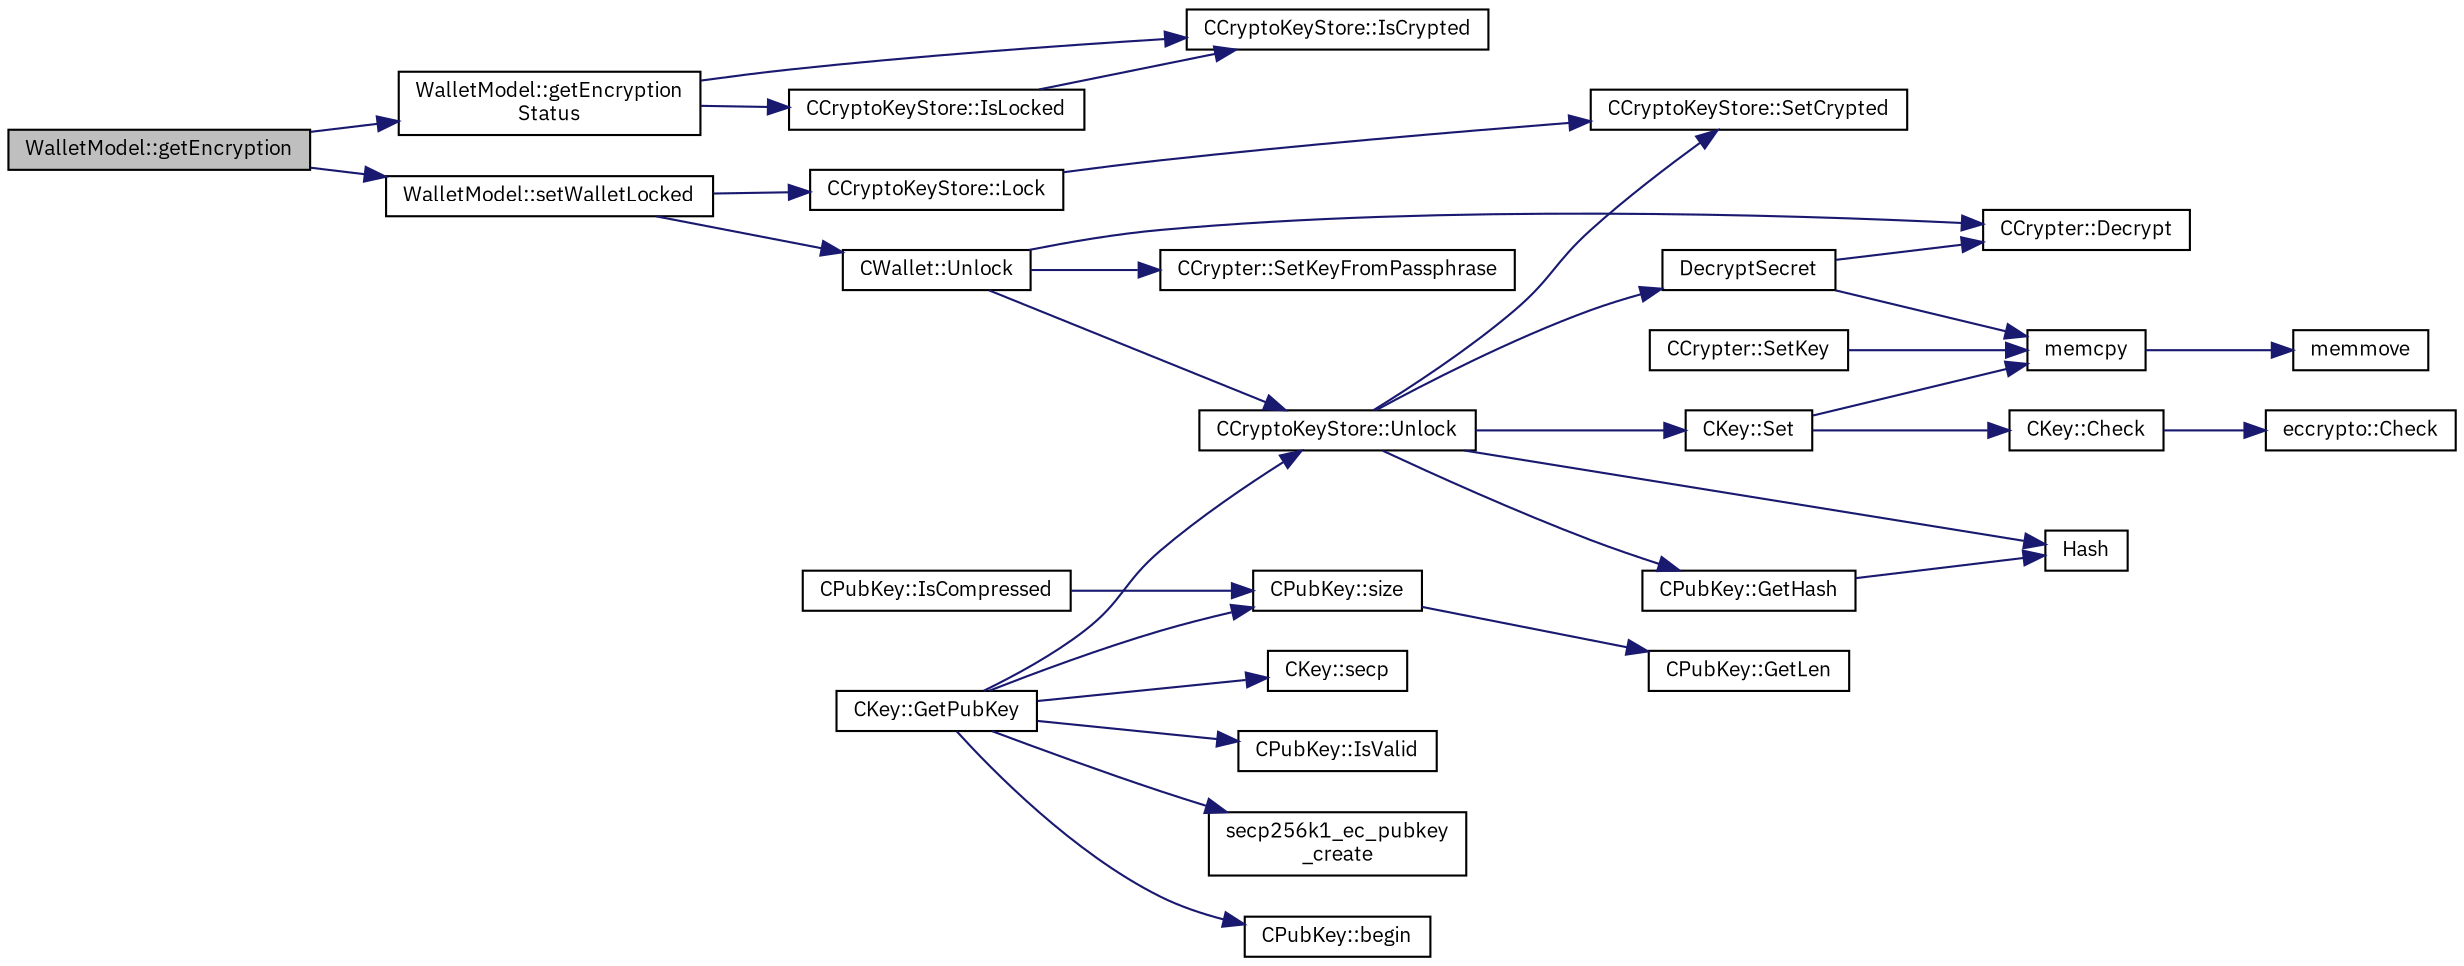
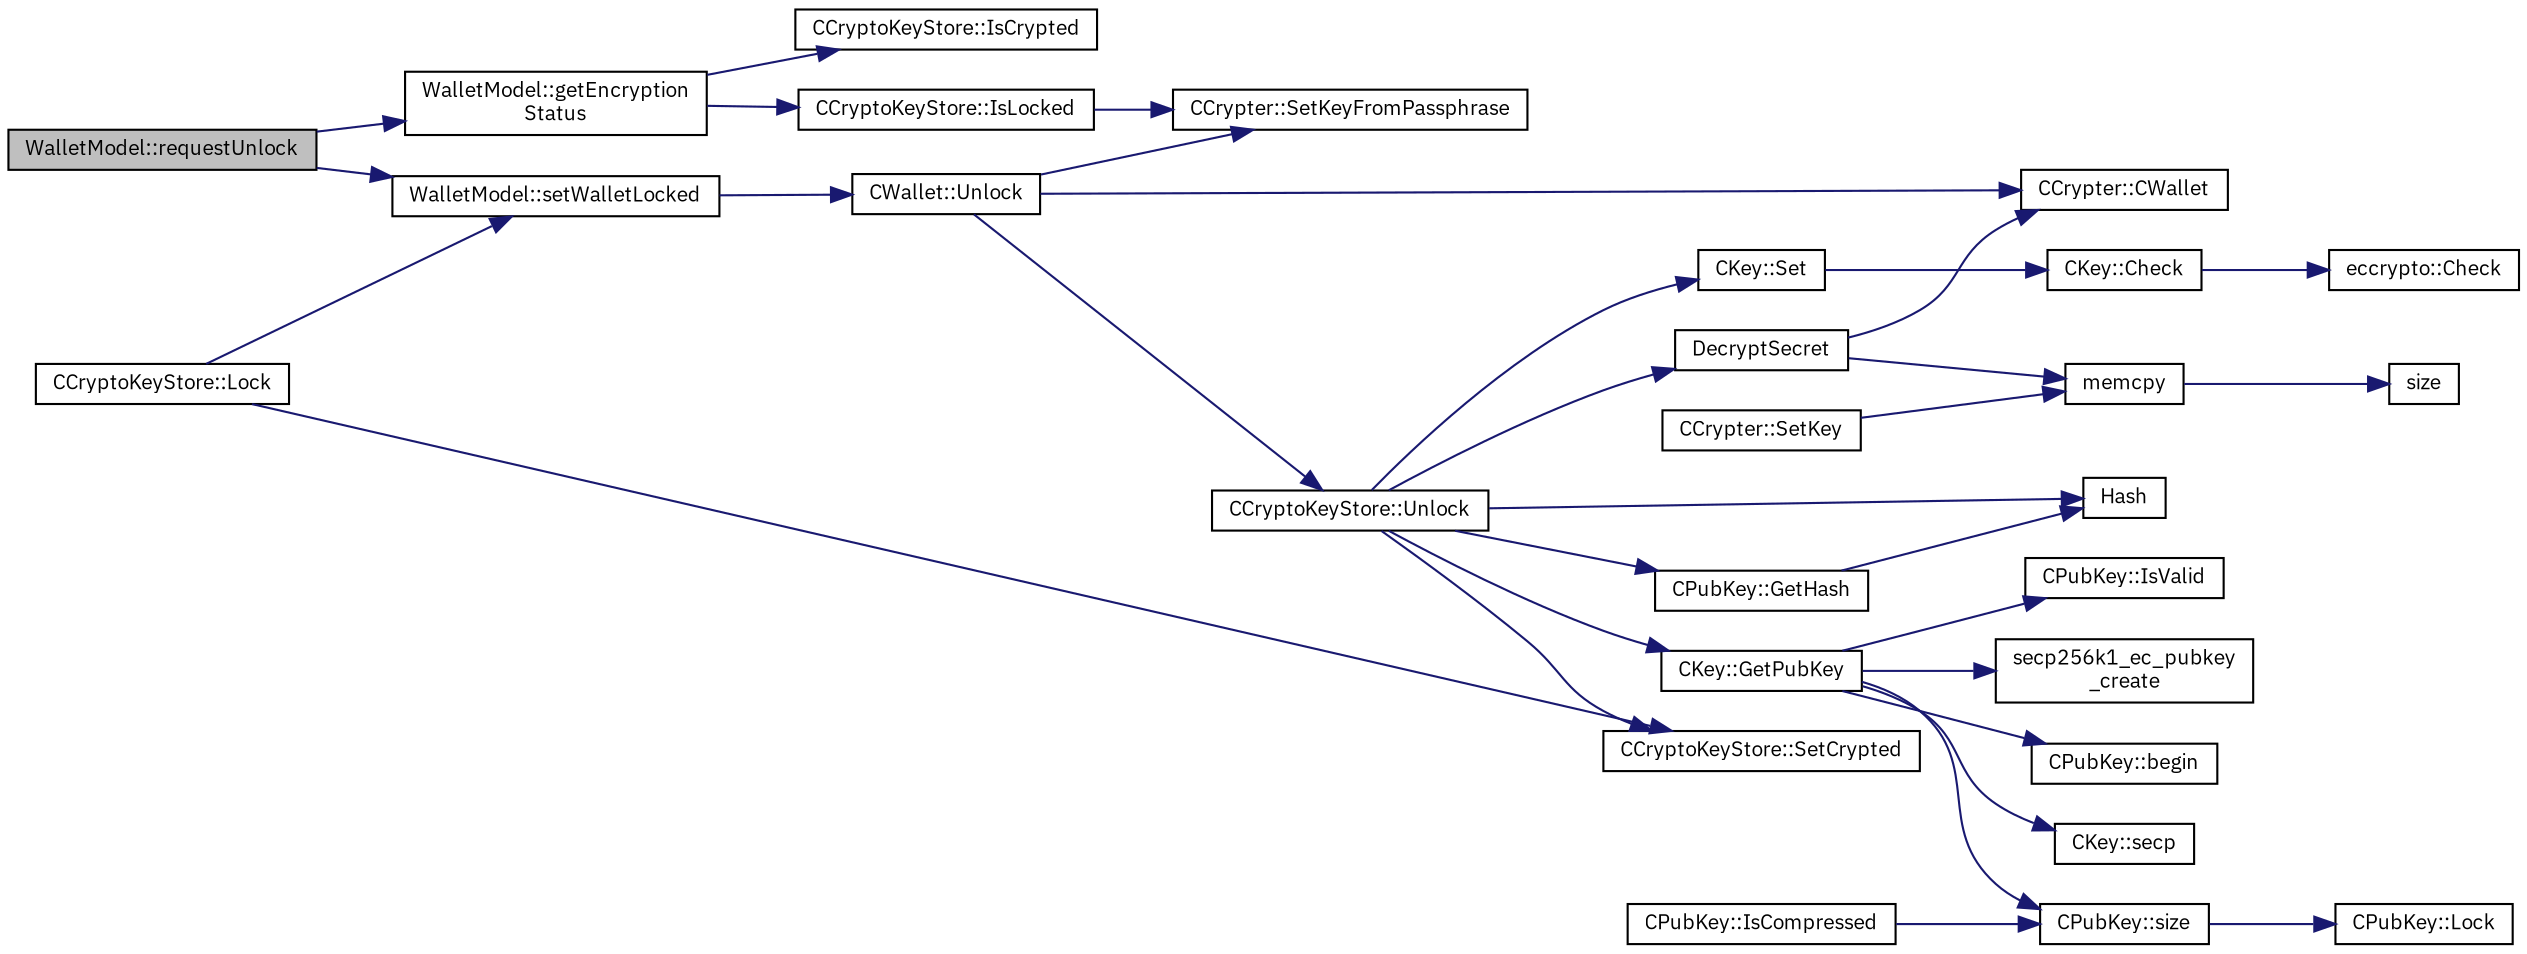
edge "CCryptoKeyStore::IsLocked" -> "CCryptoKeyStore::IsCrypted": now "CCryptoKeyStore::IsLocked" -> "CCrypter::SetKeyFromPassphrase"
node "WalletModel::getEncryption": label "WalletModel::getEncryption" -> "WalletModel::requestUnlock"
edge "WalletModel::setWalletLocked" -> "CCryptoKeyStore::Lock": reversed
node "CCrypter::Decrypt": label "CCrypter::Decrypt" -> "CCrypter::CWallet"
node "memmove": label "memmove" -> "size"
edge "CKey::Set" -> "memcpy": removed
edge "CKey::GetPubKey" -> "CCryptoKeyStore::Unlock": reversed
node "CPubKey::GetLen": label "CPubKey::GetLen" -> "CPubKey::Lock"
